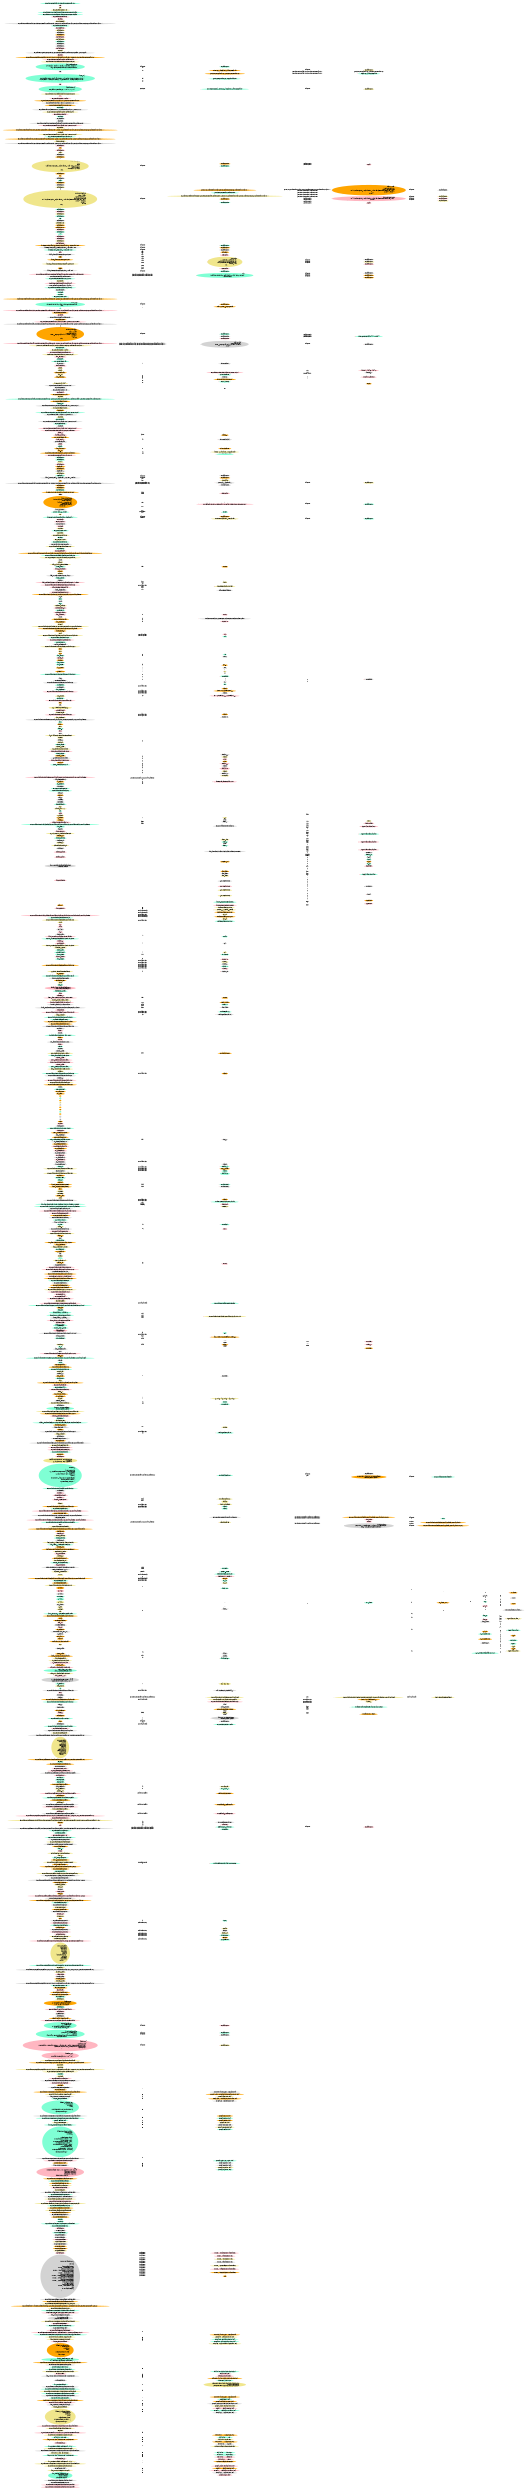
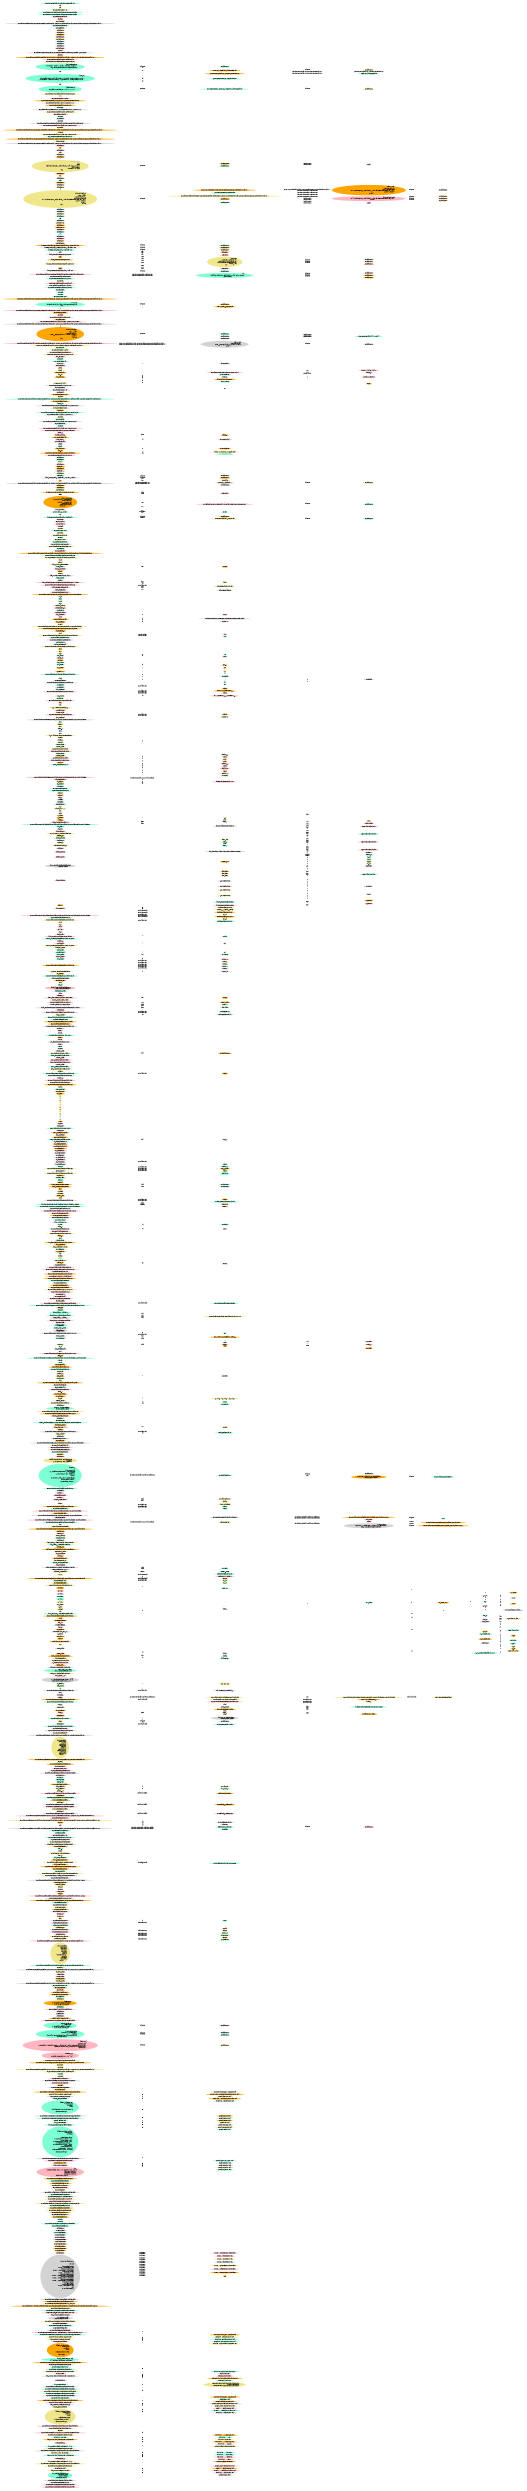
node "i++": fillcolor khaki -> orange
